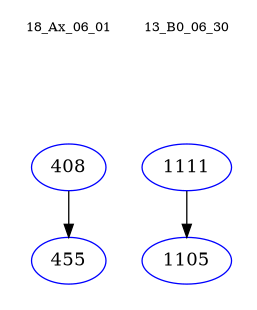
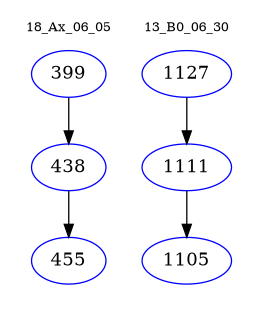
cluster "18_Ax_06_01": label "18_Ax_06_01" -> "18_Ax_06_05"
node "399": added
node "1127": added
node "408": label "408" -> "438"
